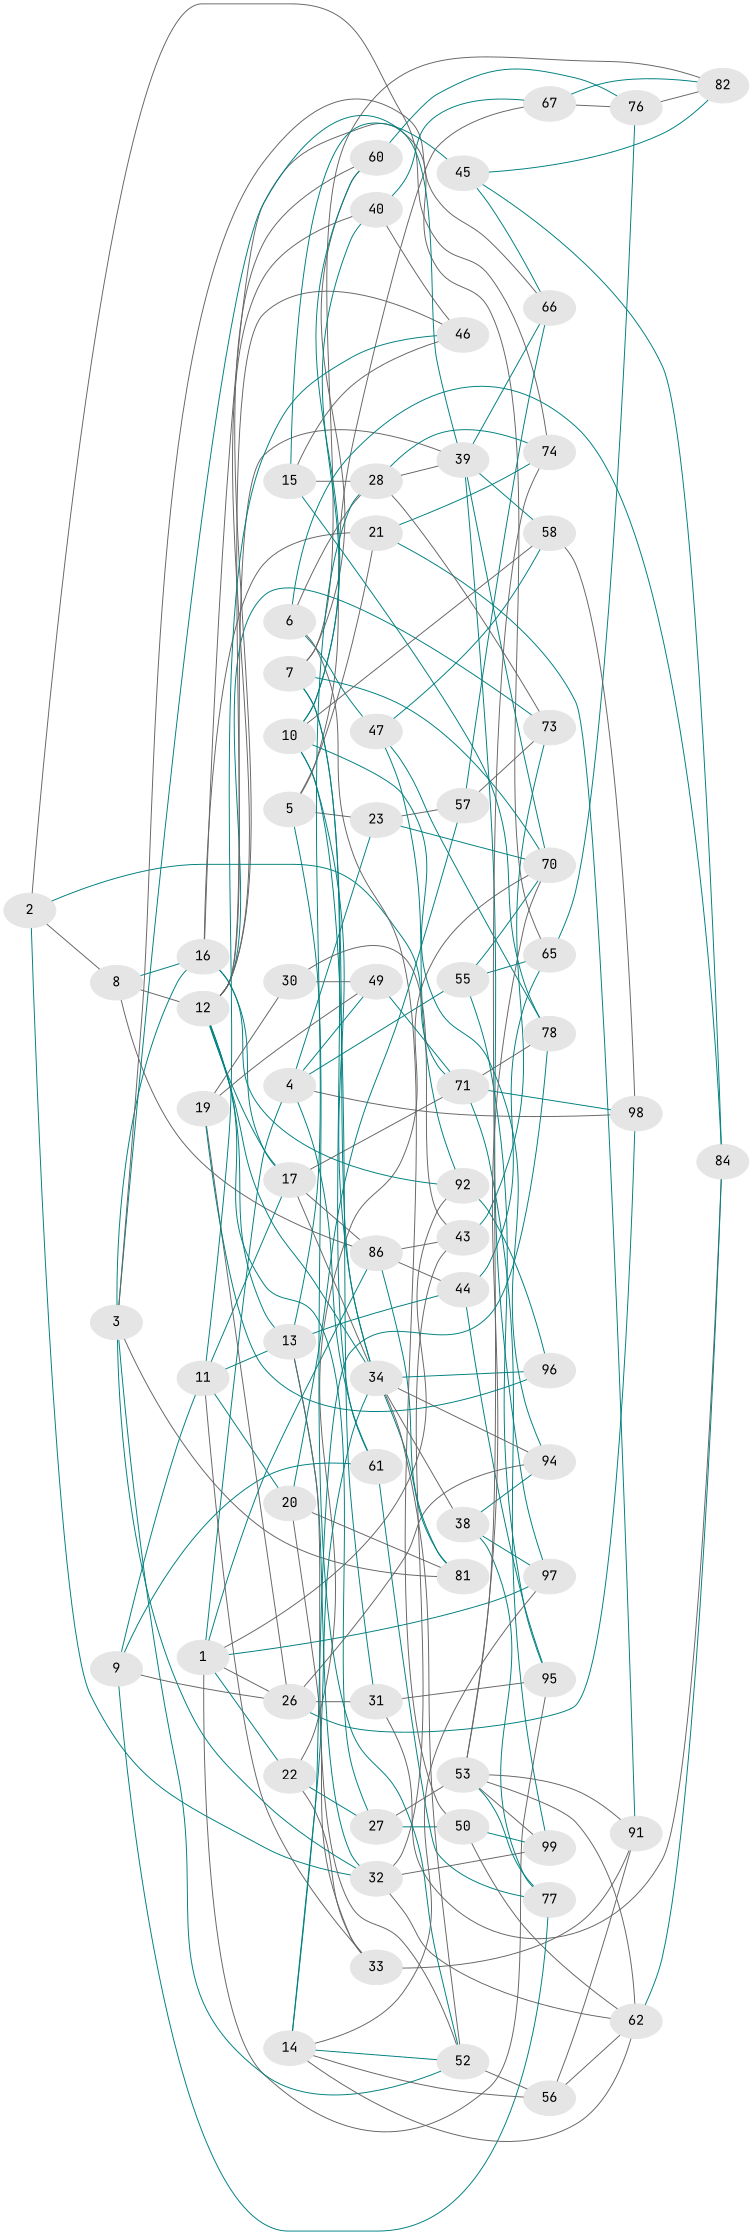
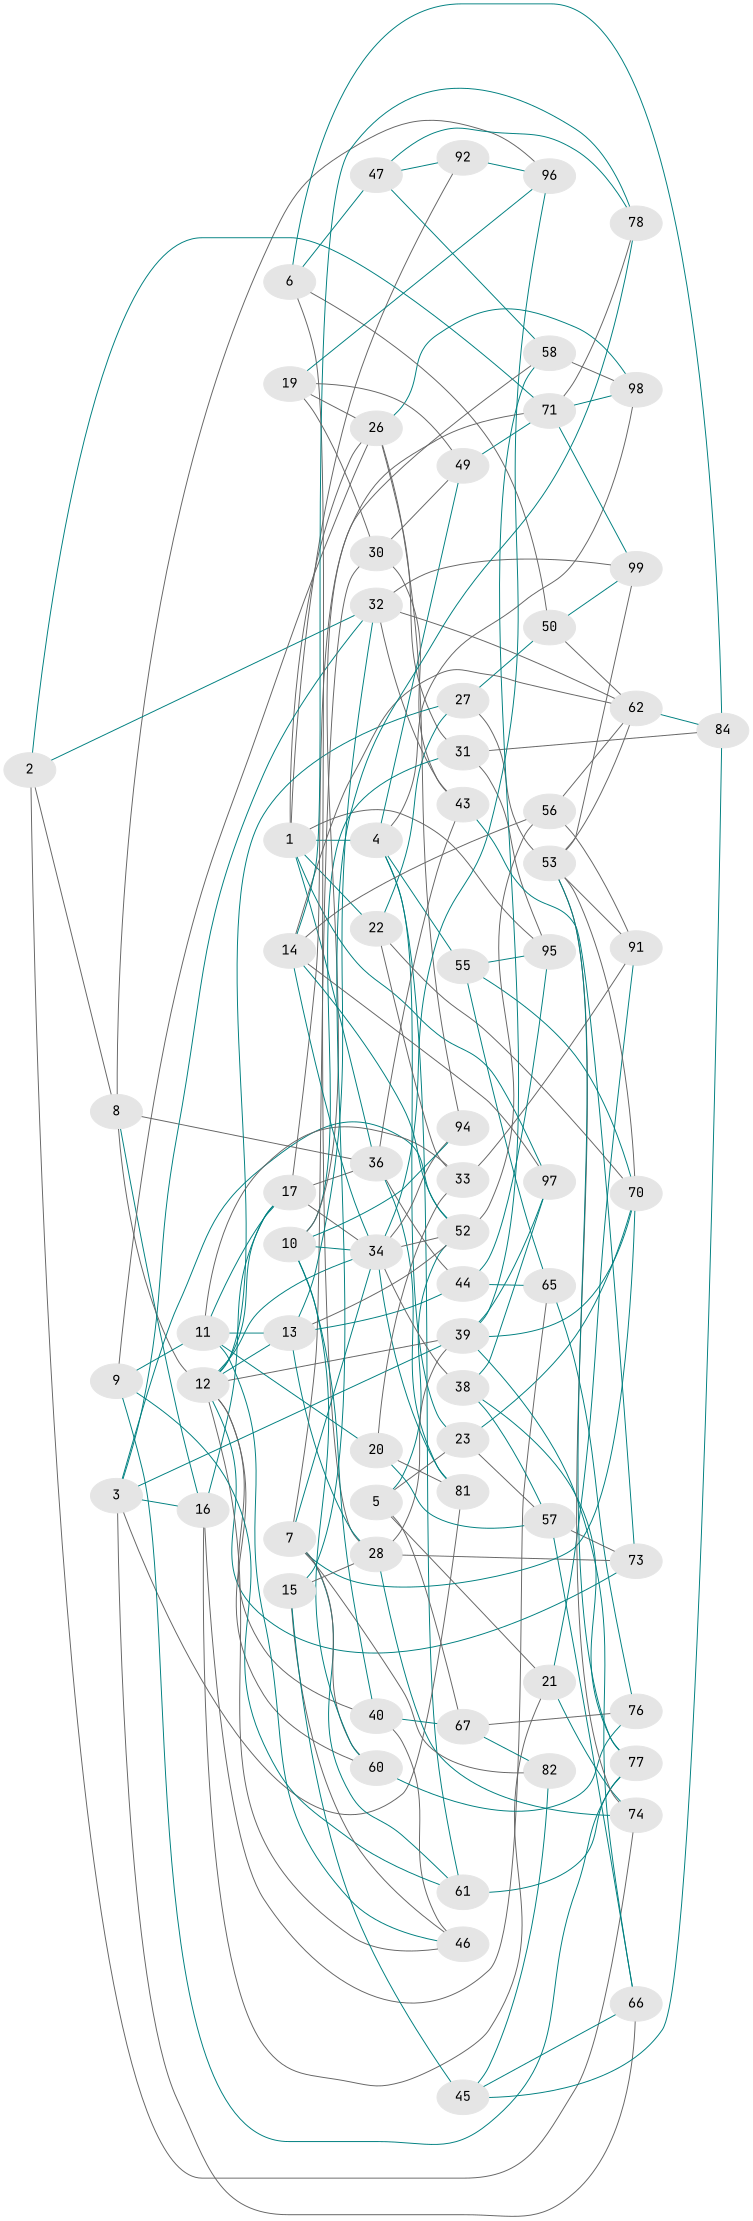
edge "82" -- "76": removed
edge "96" -- "8": added
edge "16" -- "92": removed
node "86": label "86" -> "36"
edge "30" -- "7": added
edge "94" -- "38": now "57" -- "38"
